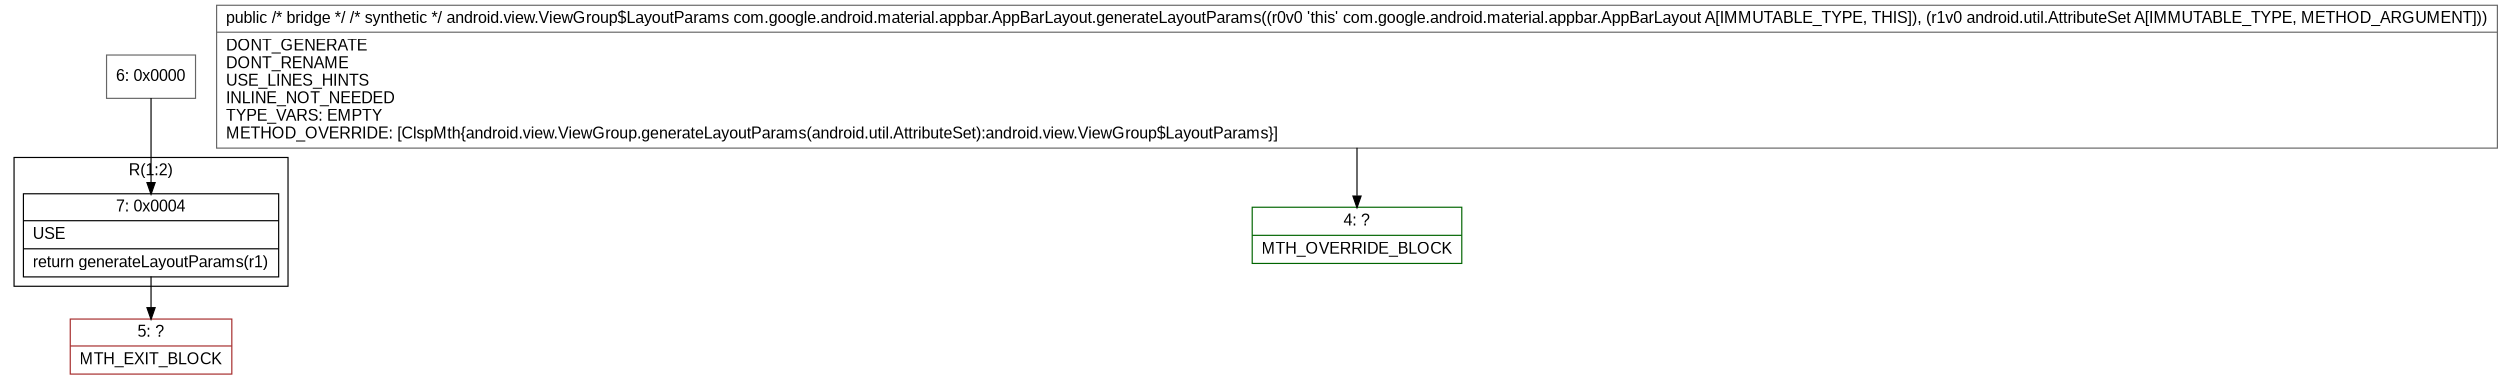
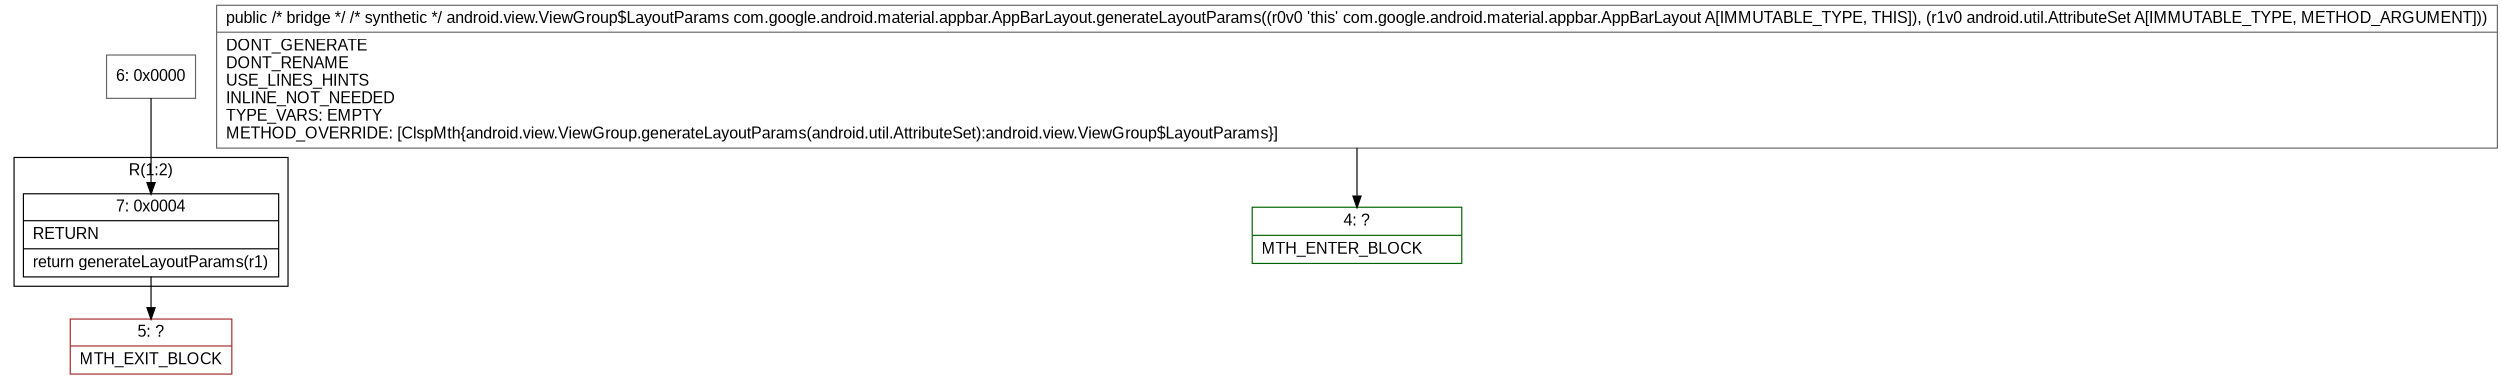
node "7: 0x0004": text "USE" -> "RETURN"
node "4: ?": text "MTH_OVERRIDE_BLOCK" -> "MTH_ENTER_BLOCK"
